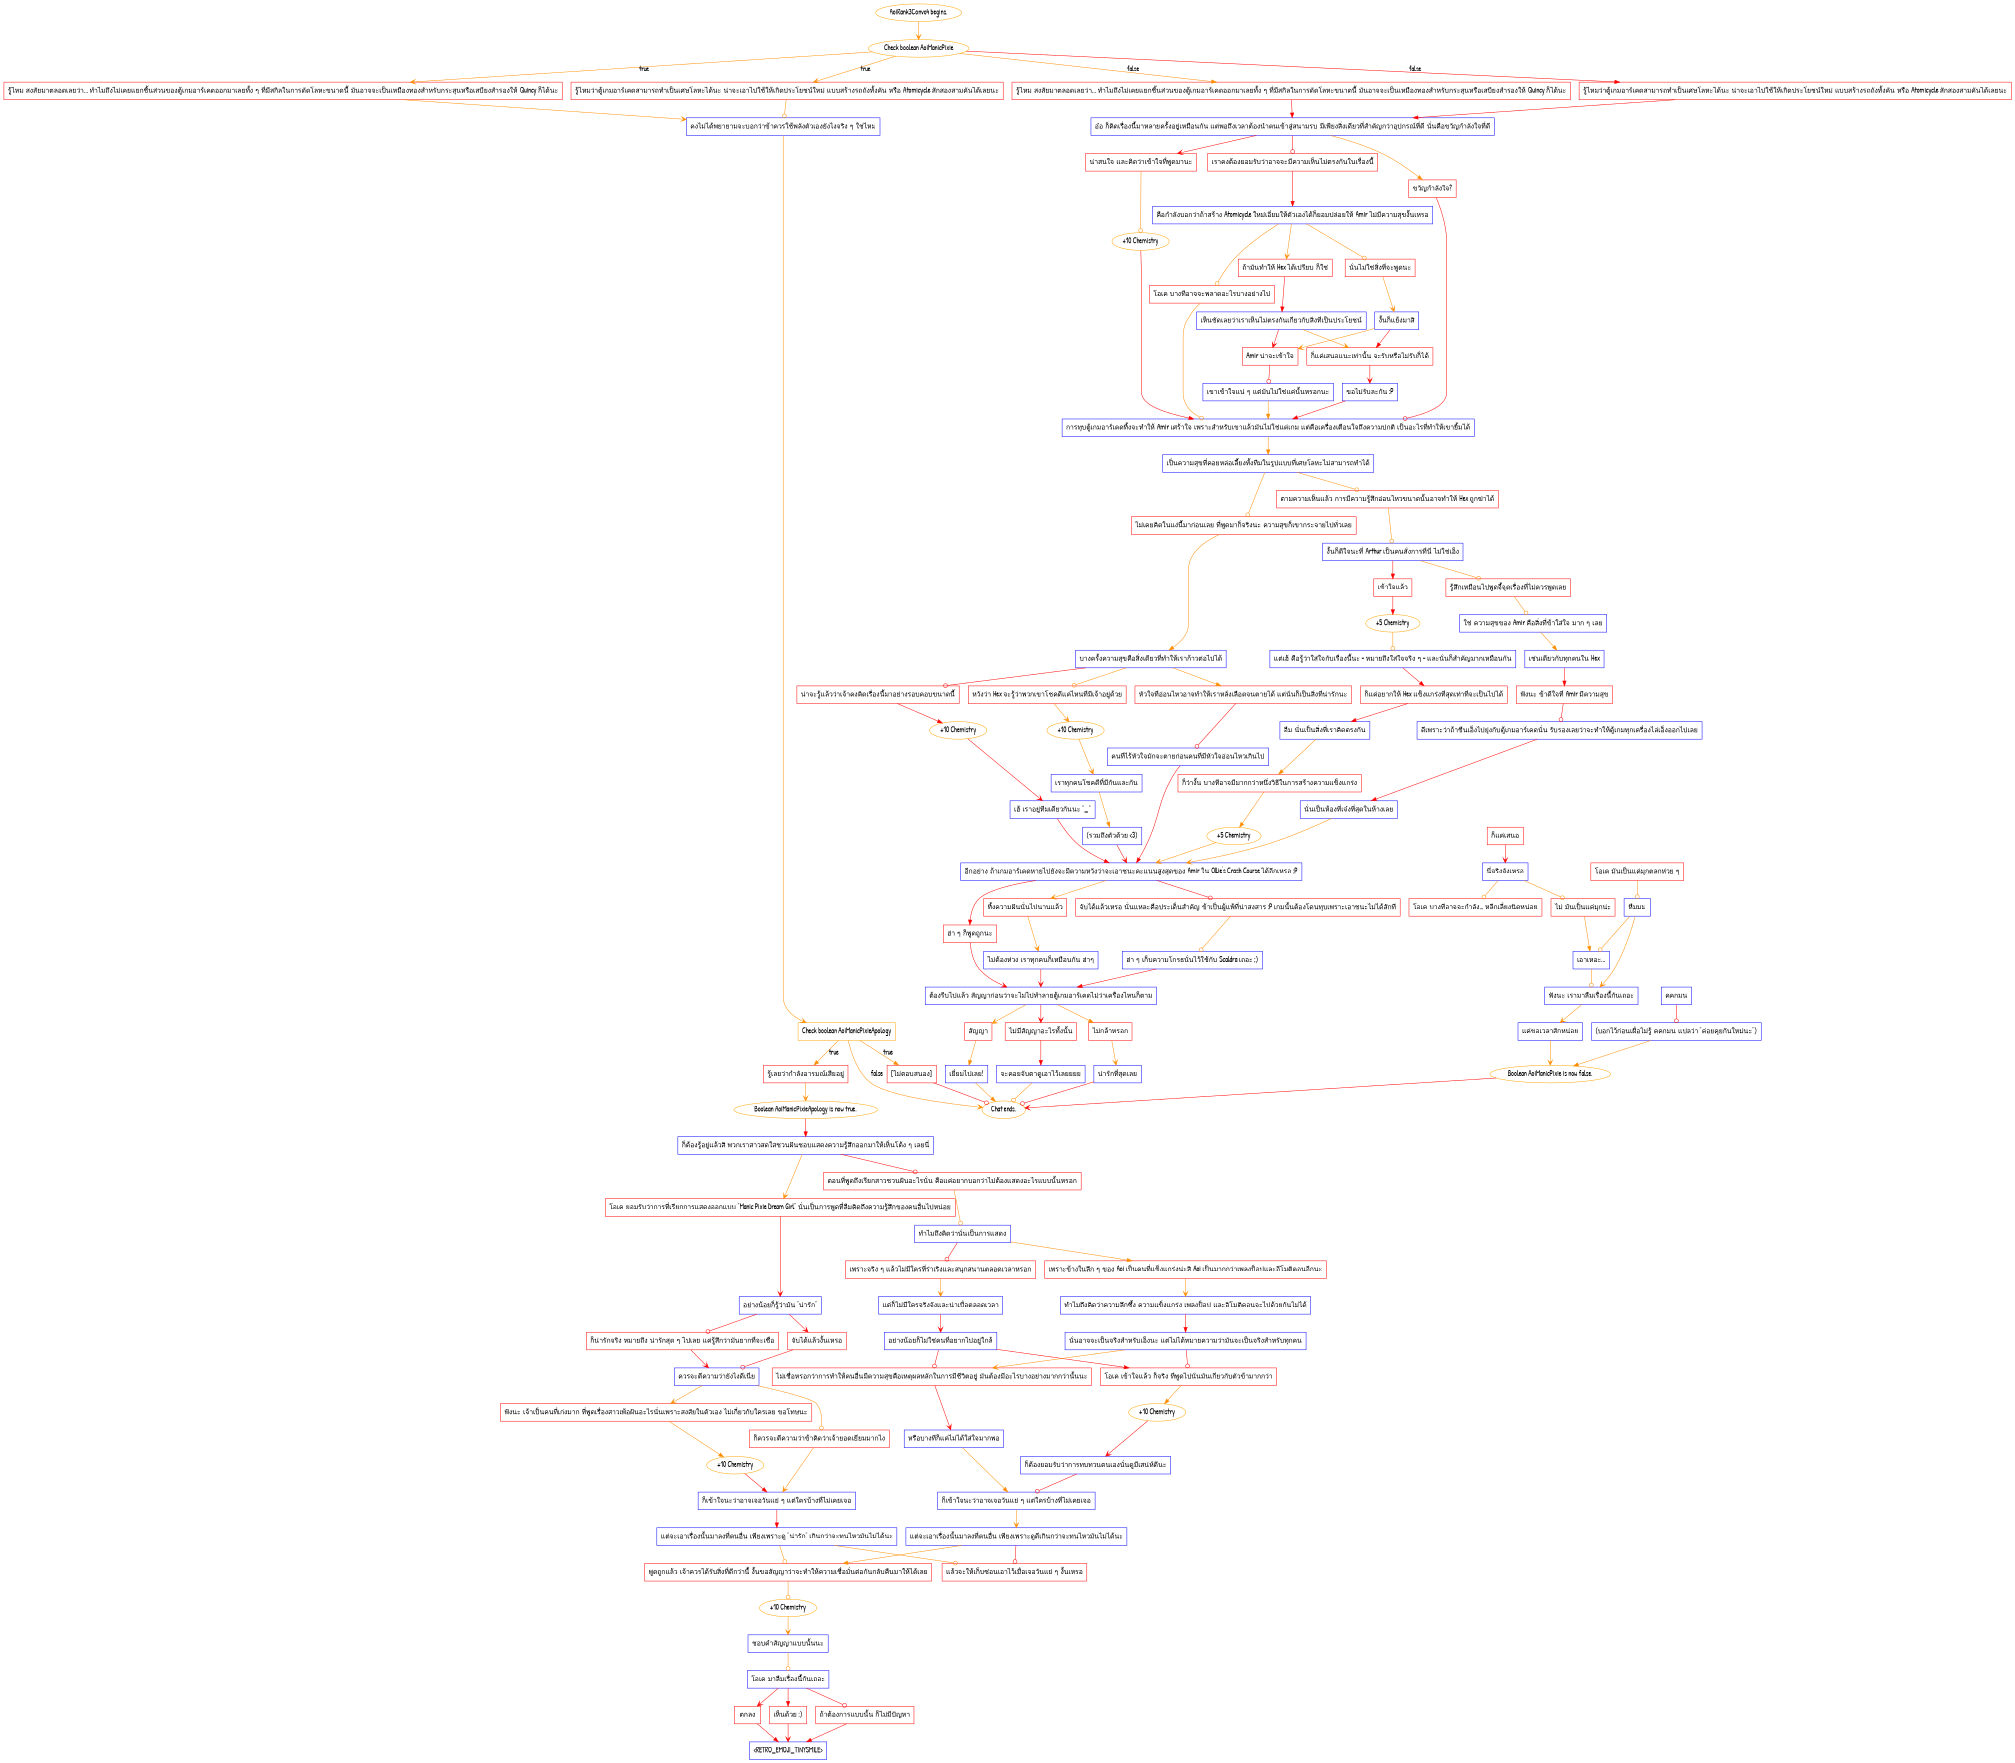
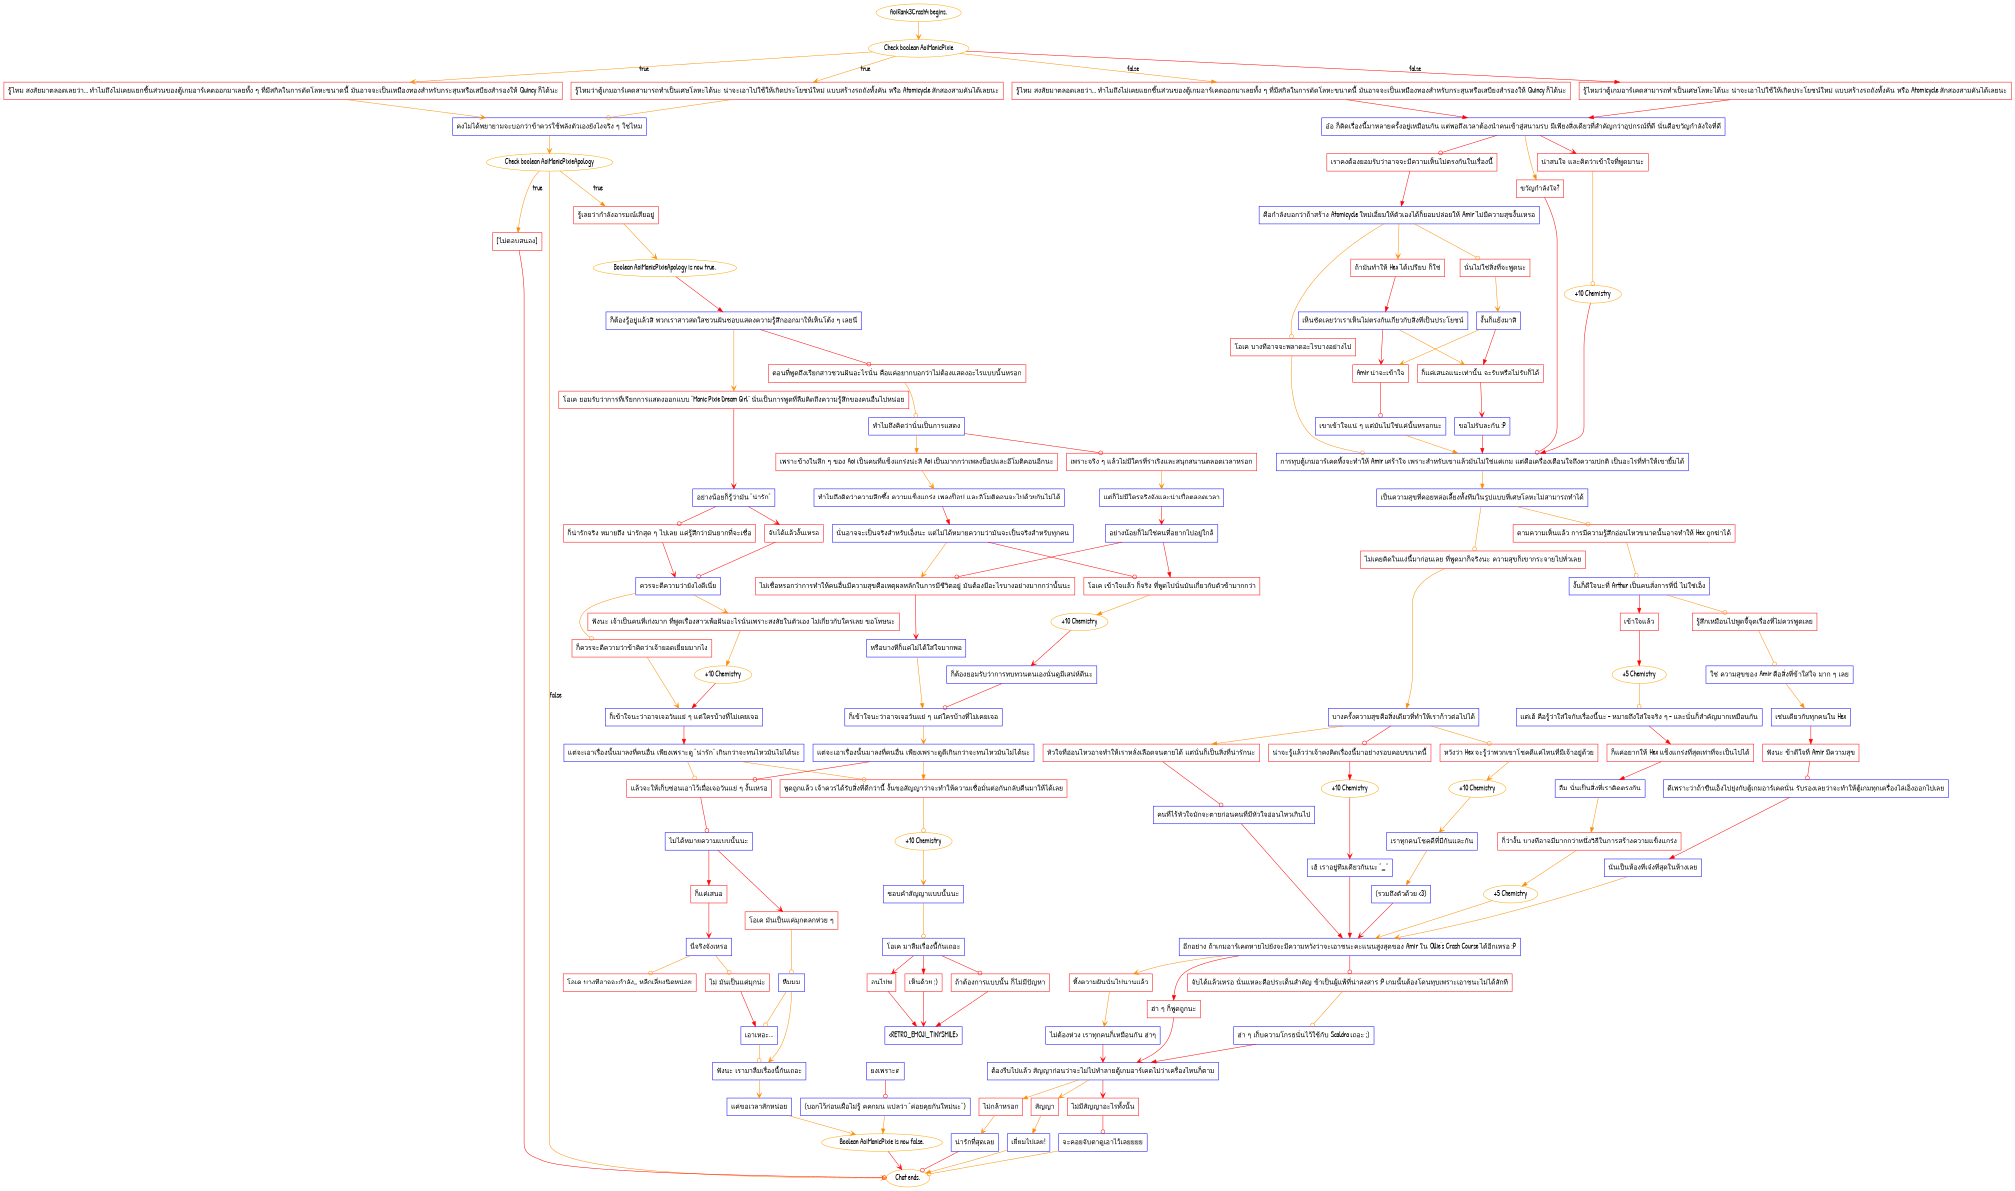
node "AoiRank3Convo4 begins.": label "AoiRank3Convo4 begins." -> "AoiRank3Crash4 begins."
node "ไม่ได้หมายความแบบนั้นนะ": added
edge "ไม่ มันเป็นแค่มุกน่ะ" -> "เอาเหอะ...": color darkorange -> red
node "คคกมน": label "คคกมน" -> "ยงเพราะด"
node "Check boolean AoiManicPixieApology": shape box -> ellipse
edge "ไม่มีสัญญาอะไรทั้งนั้น" -> "จะคอยจับตาดูเอาไว้เลยยยย": arrowhead normal -> odot
node "ตกลง": label "ตกลง" -> "อนไปพ"
